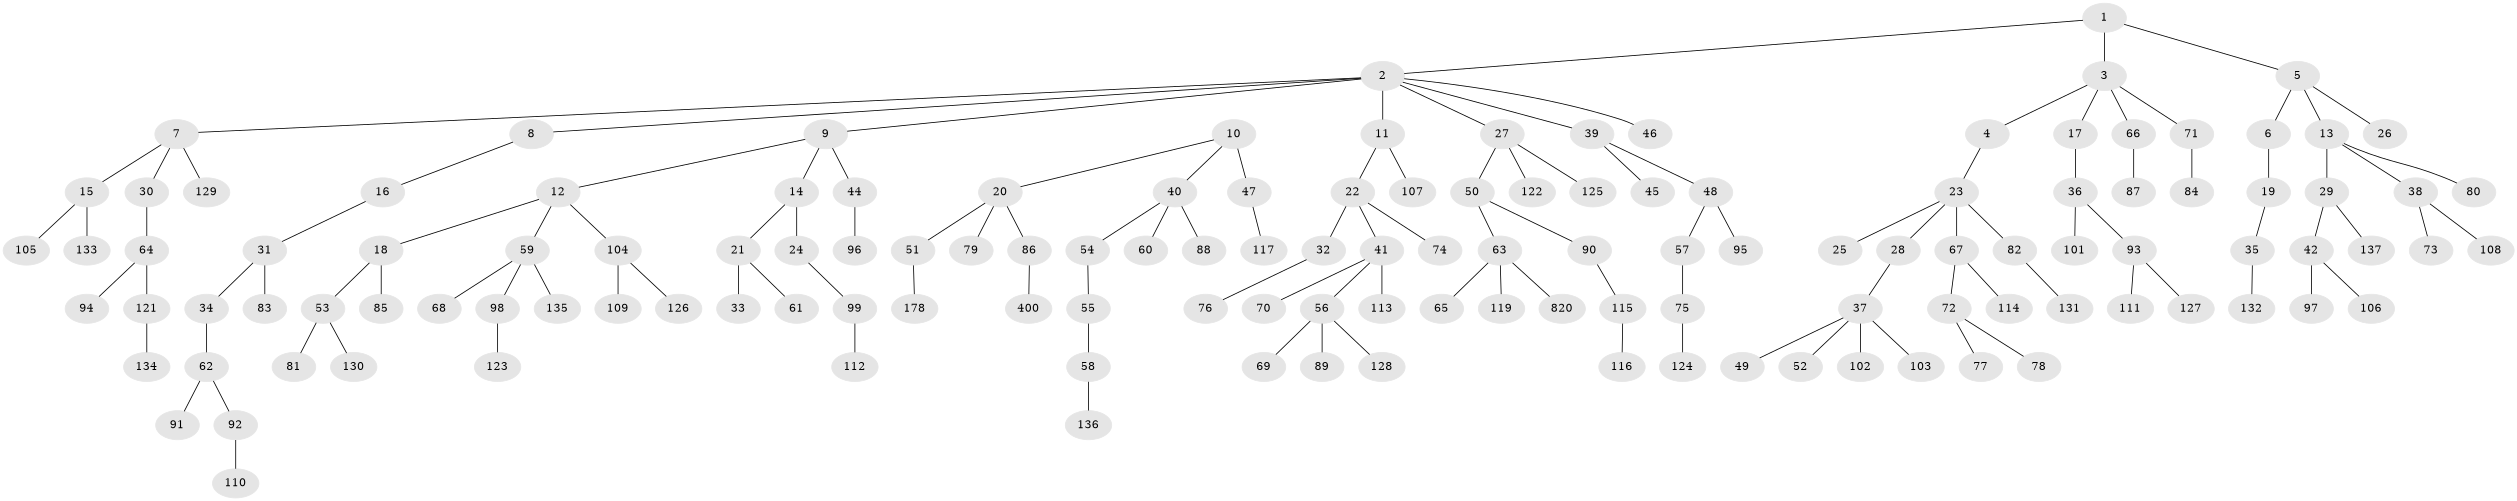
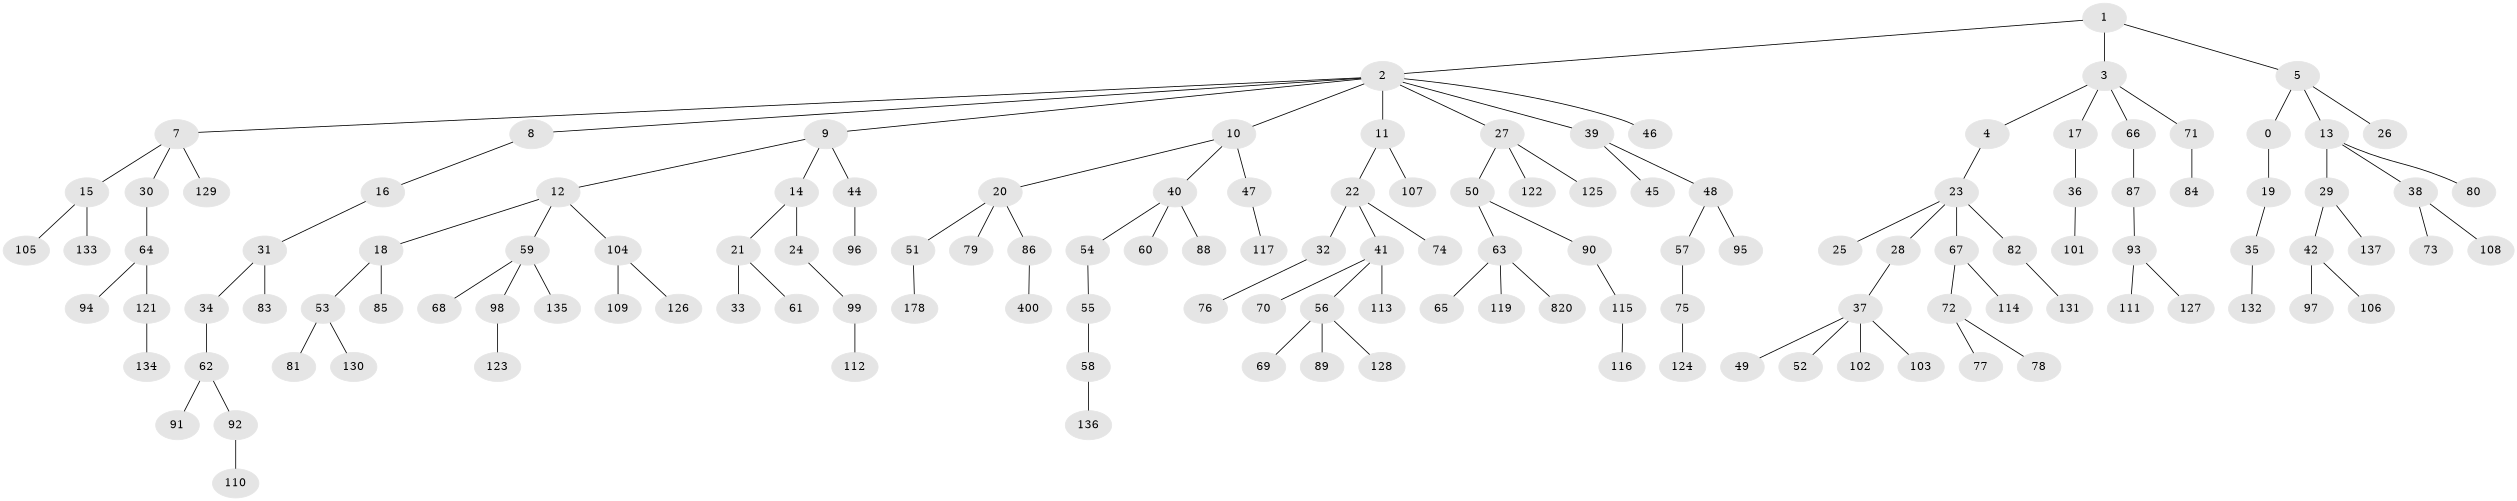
edge "2" -- "10": added
node "6": label "6" -> "0"
edge "36" -- "93": now "87" -- "93"
